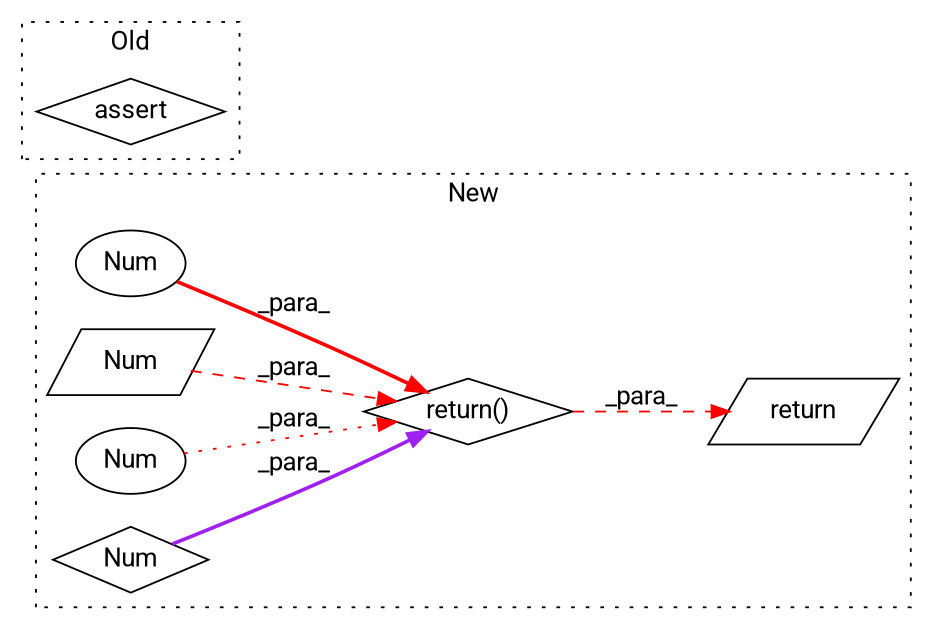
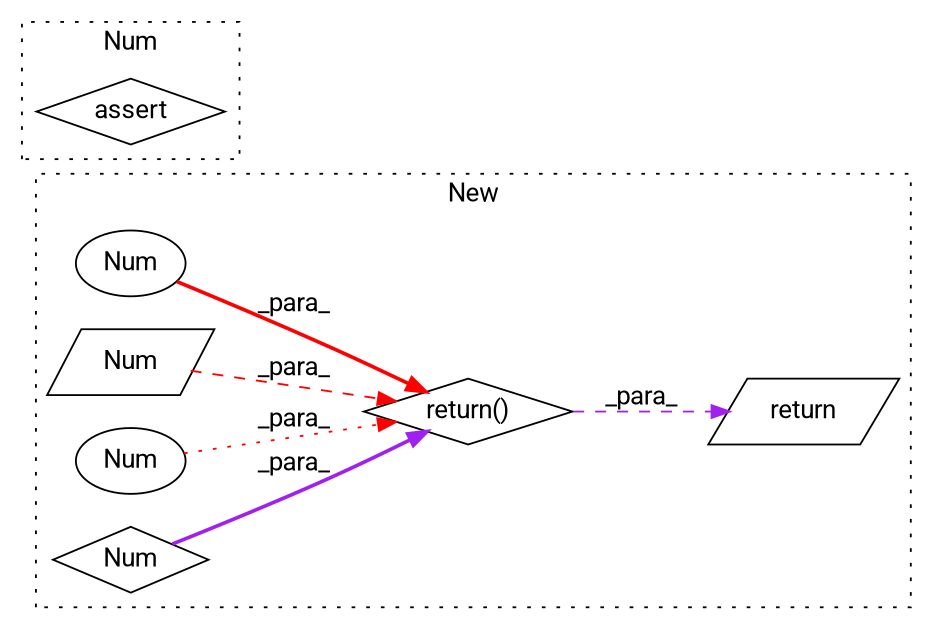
cluster "Old": label "Old" -> "Num"
edge "return()" -> "return": color red -> purple
